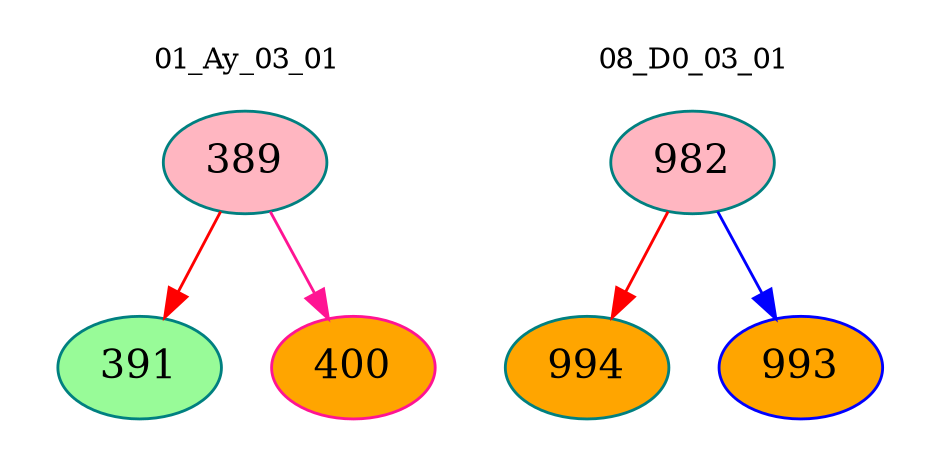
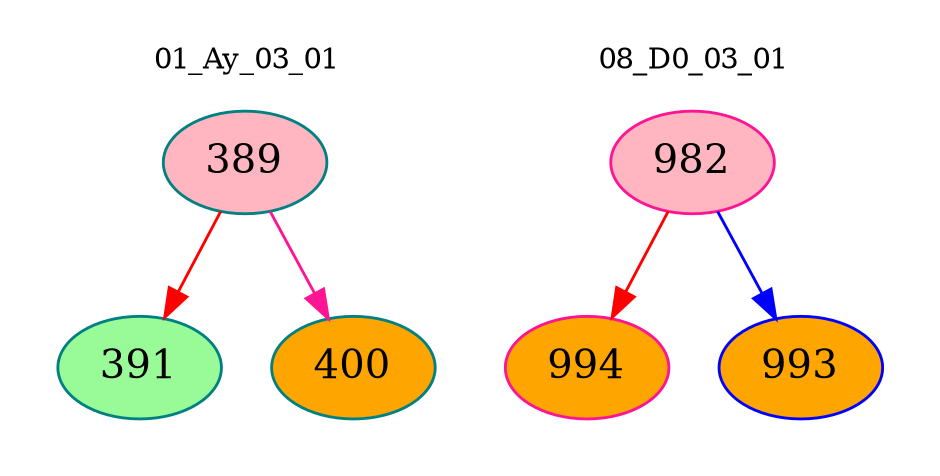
node "982": color teal -> deeppink
node "400": color deeppink -> teal
node "994": color teal -> deeppink
